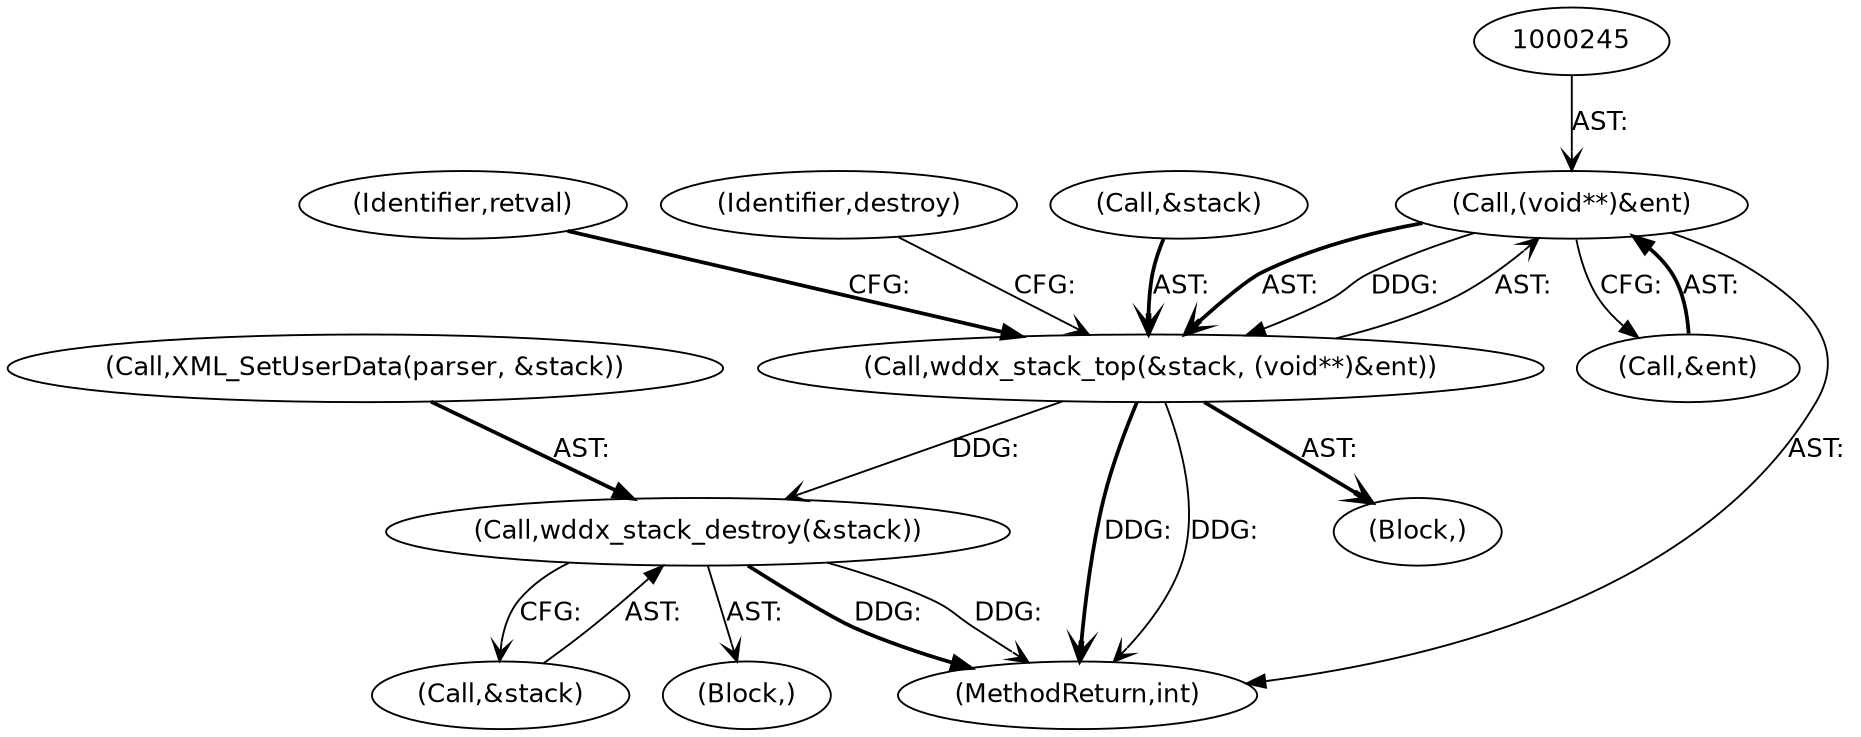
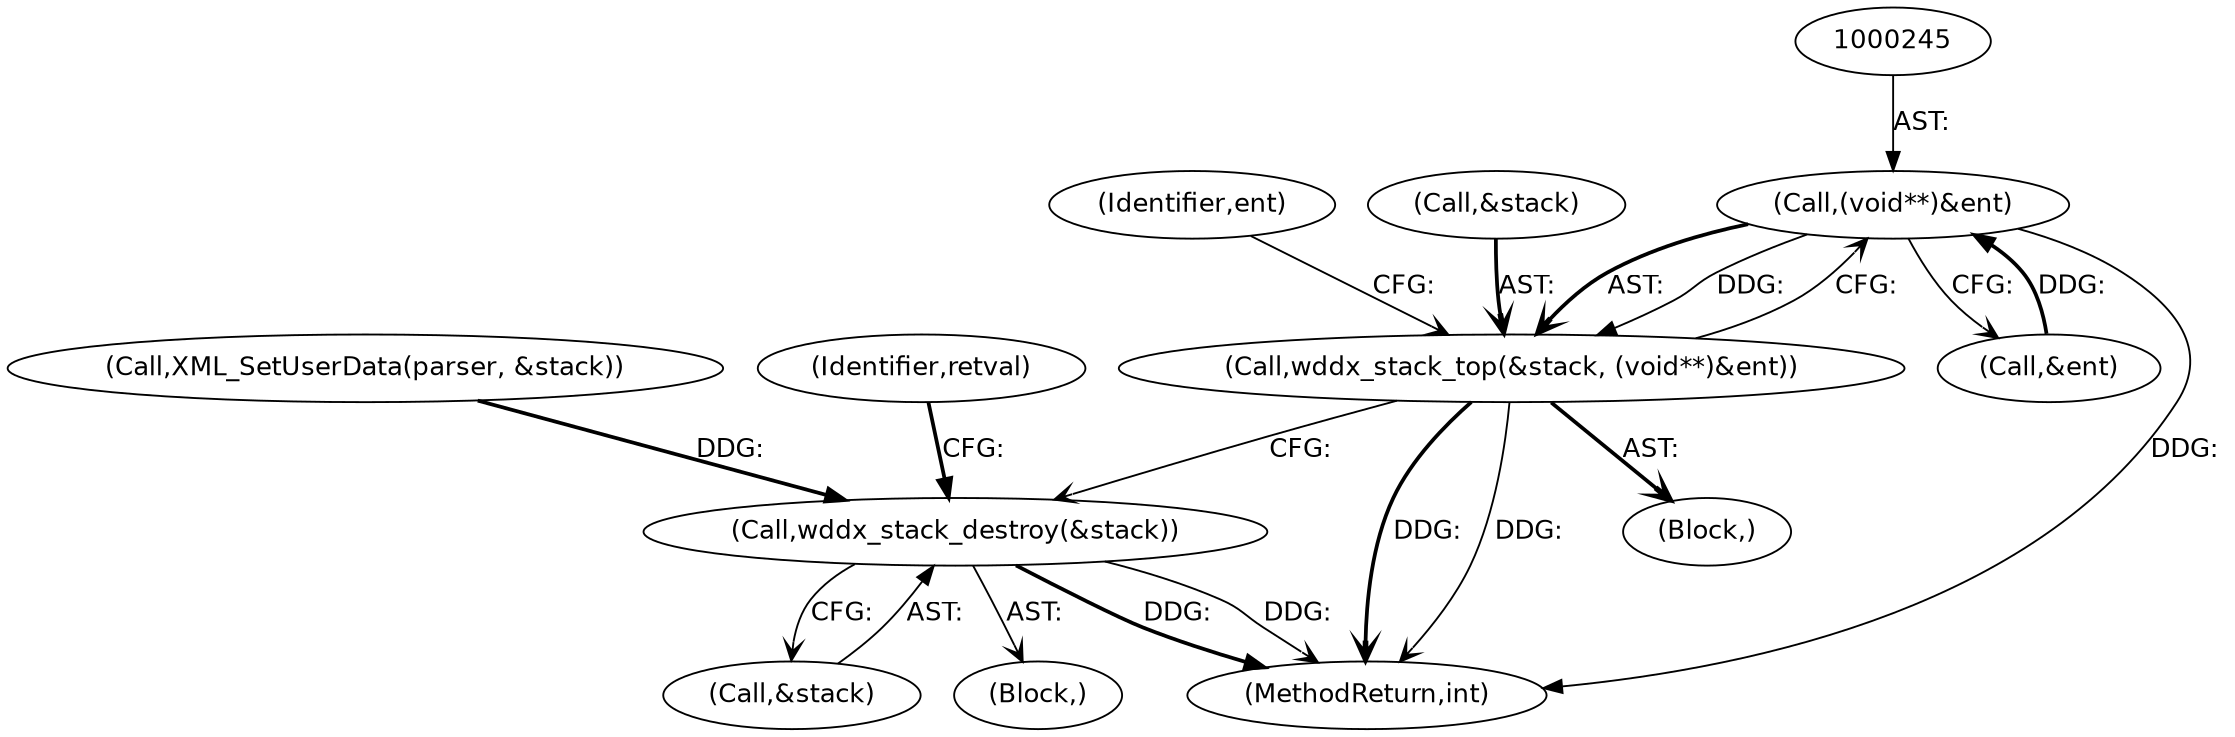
edge "1000245" -> "(Call,(void**)&ent)": arrowhead vee -> normal
node "(Identifier,destroy)": label "(Identifier,destroy)" -> "(Identifier,ent)"
edge "(Identifier,retval)" -> "(Call,wddx_stack_top(&stack, (void**)&ent))": now "(Identifier,retval)" -> "(Call,wddx_stack_destroy(&stack))"
edge "(Call,wddx_stack_top(&stack, (void**)&ent))" -> "(Call,(void**)&ent)": label "AST: " -> "CFG: "
edge "(Call,(void**)&ent)" -> "(Call,&ent)": arrowhead normal -> vee
edge "(Call,&ent)" -> "(Call,(void**)&ent)": label "AST: " -> "DDG: "
edge "(Call,XML_SetUserData(parser, &stack))" -> "(Call,wddx_stack_destroy(&stack))": label "AST: " -> "DDG: "
edge "(Call,wddx_stack_top(&stack, (void**)&ent))" -> "(Call,wddx_stack_destroy(&stack))": label "DDG: " -> "CFG: "
edge "(Call,(void**)&ent)" -> "(MethodReturn,int)": label "AST: " -> "DDG: "
